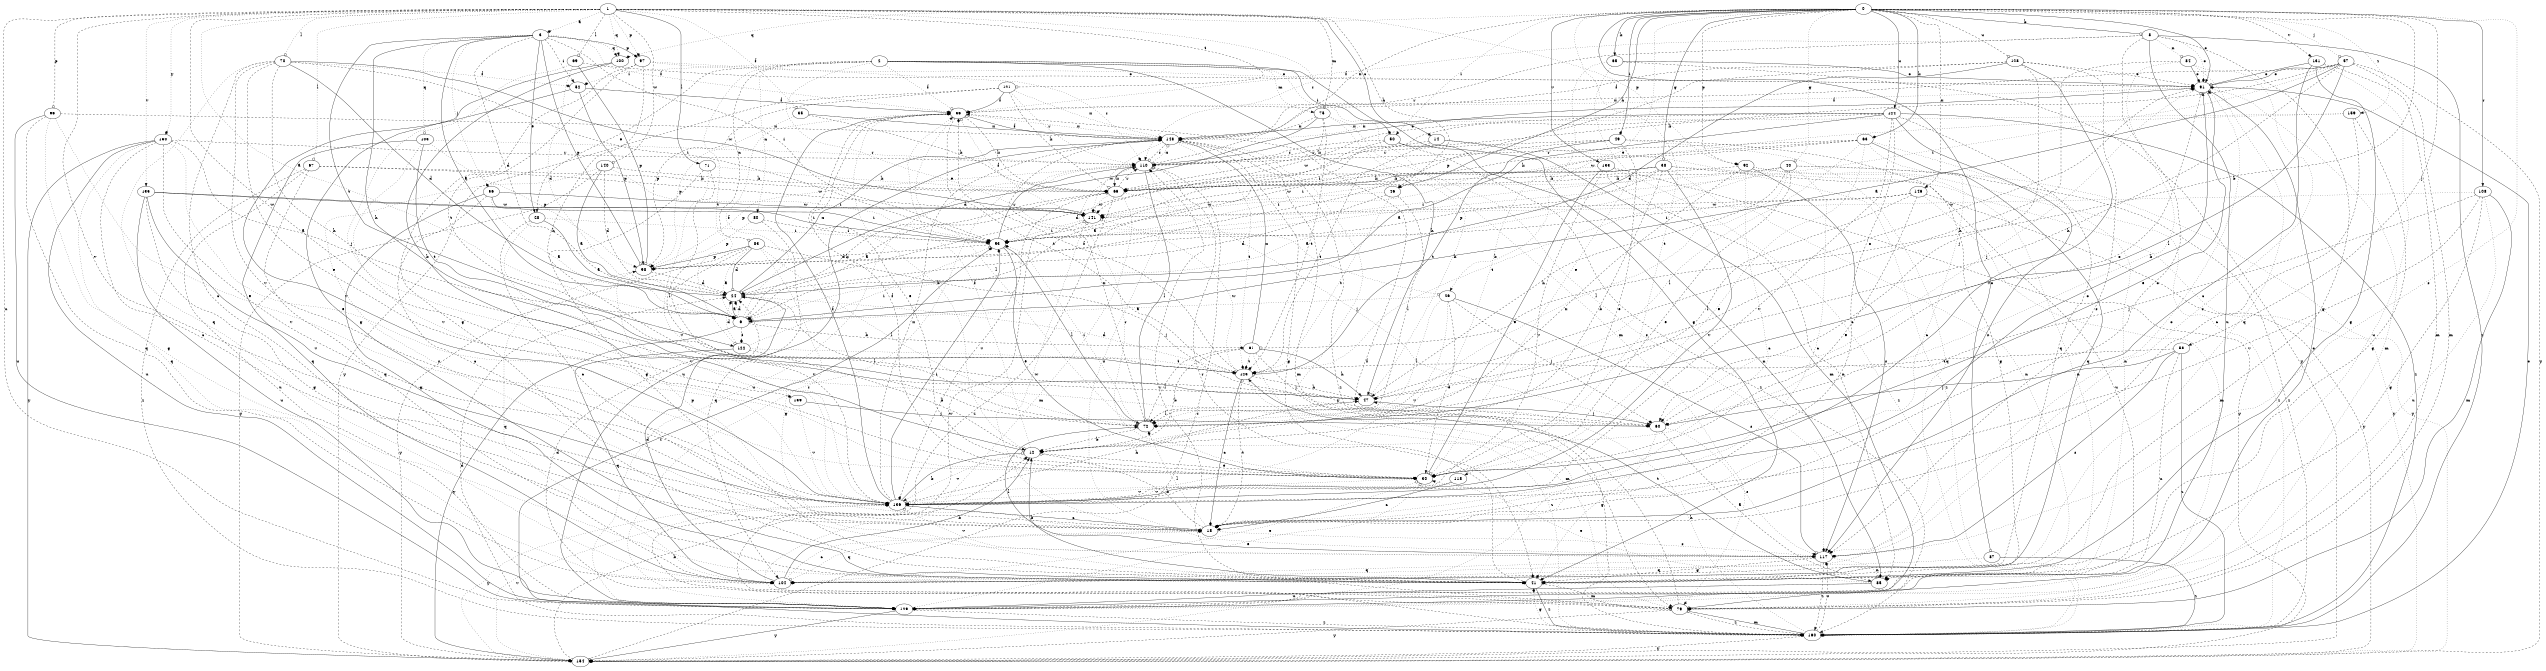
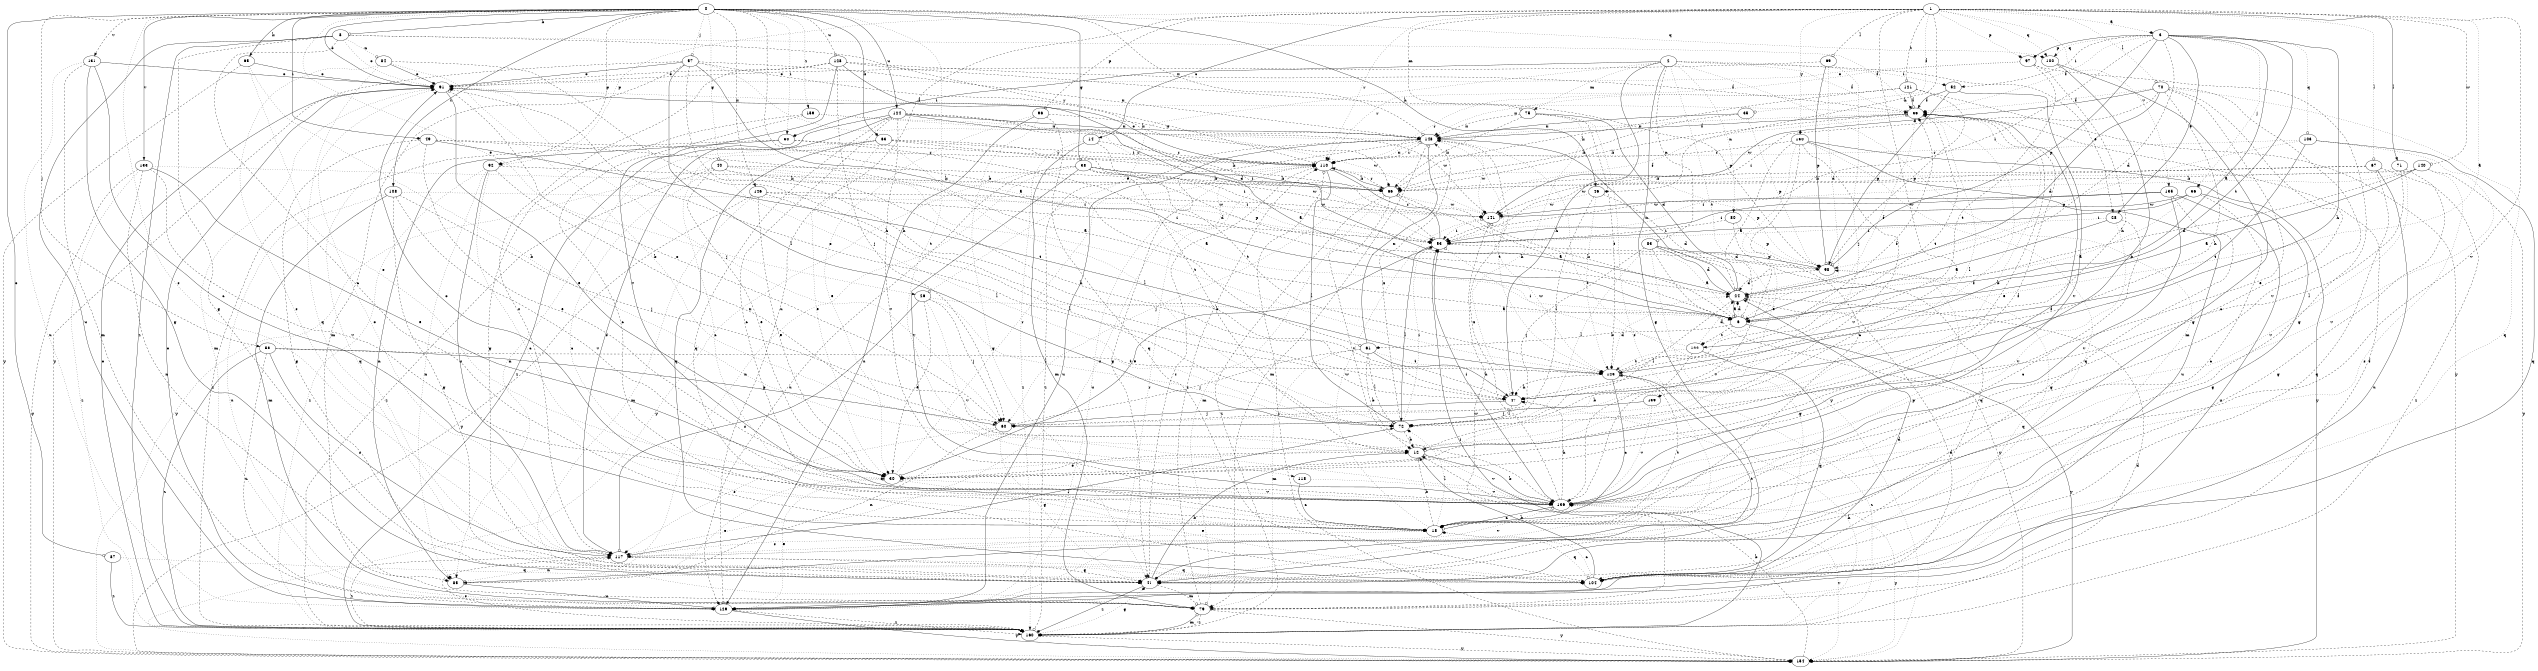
edge "70" -> "52": now "70" -> "36"
edge "58" -> "60": label "j" -> "p"
edge "67" -> "129": style dashed -> solid
edge "60" -> "85": label "a" -> "n"
